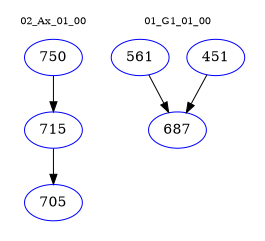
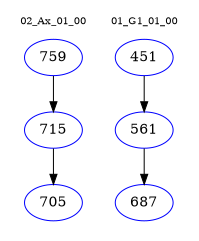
node "750": label "750" -> "759"
edge "451" -> "687": now "451" -> "561"
